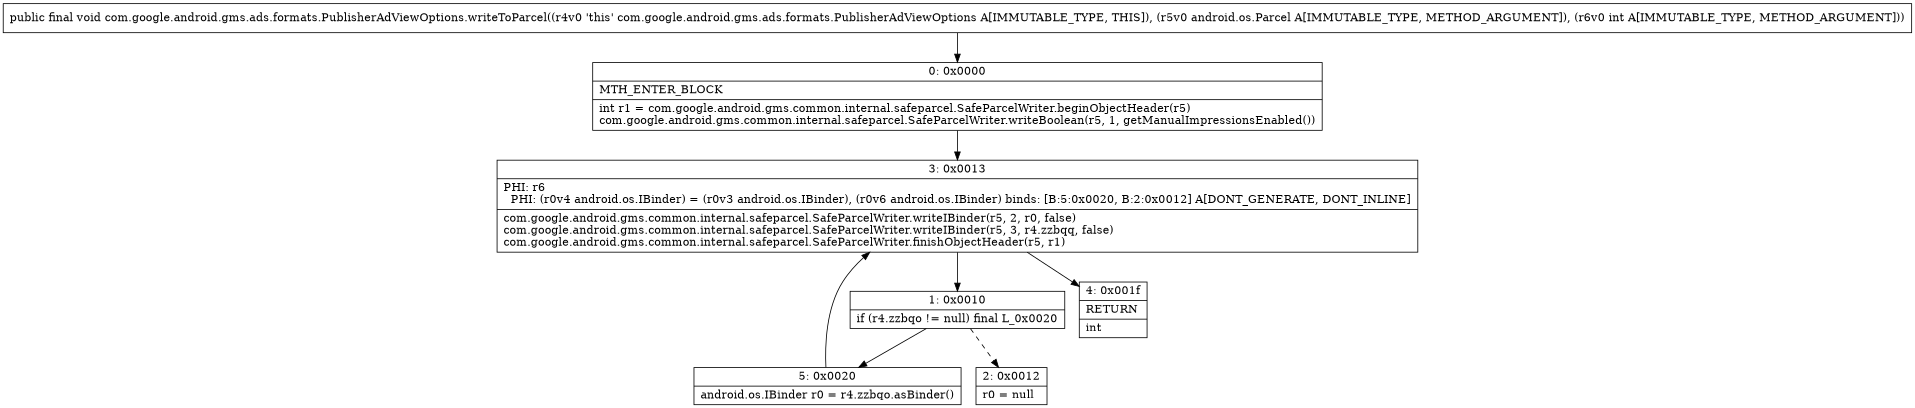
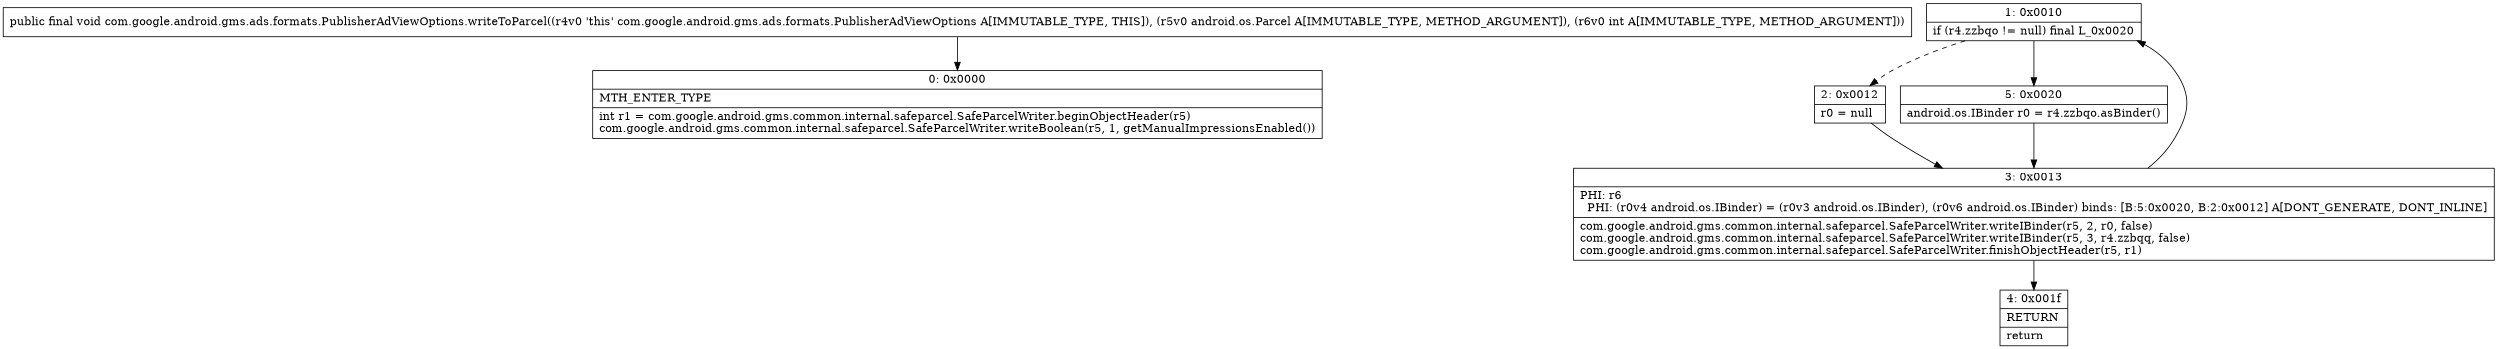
node "0: 0x0000": text "MTH_ENTER_BLOCK" -> "MTH_ENTER_TYPE"
edge "0: 0x0000" -> "3: 0x0013": now "2: 0x0012" -> "3: 0x0013"
node "4: 0x001f": text "int" -> "return"
